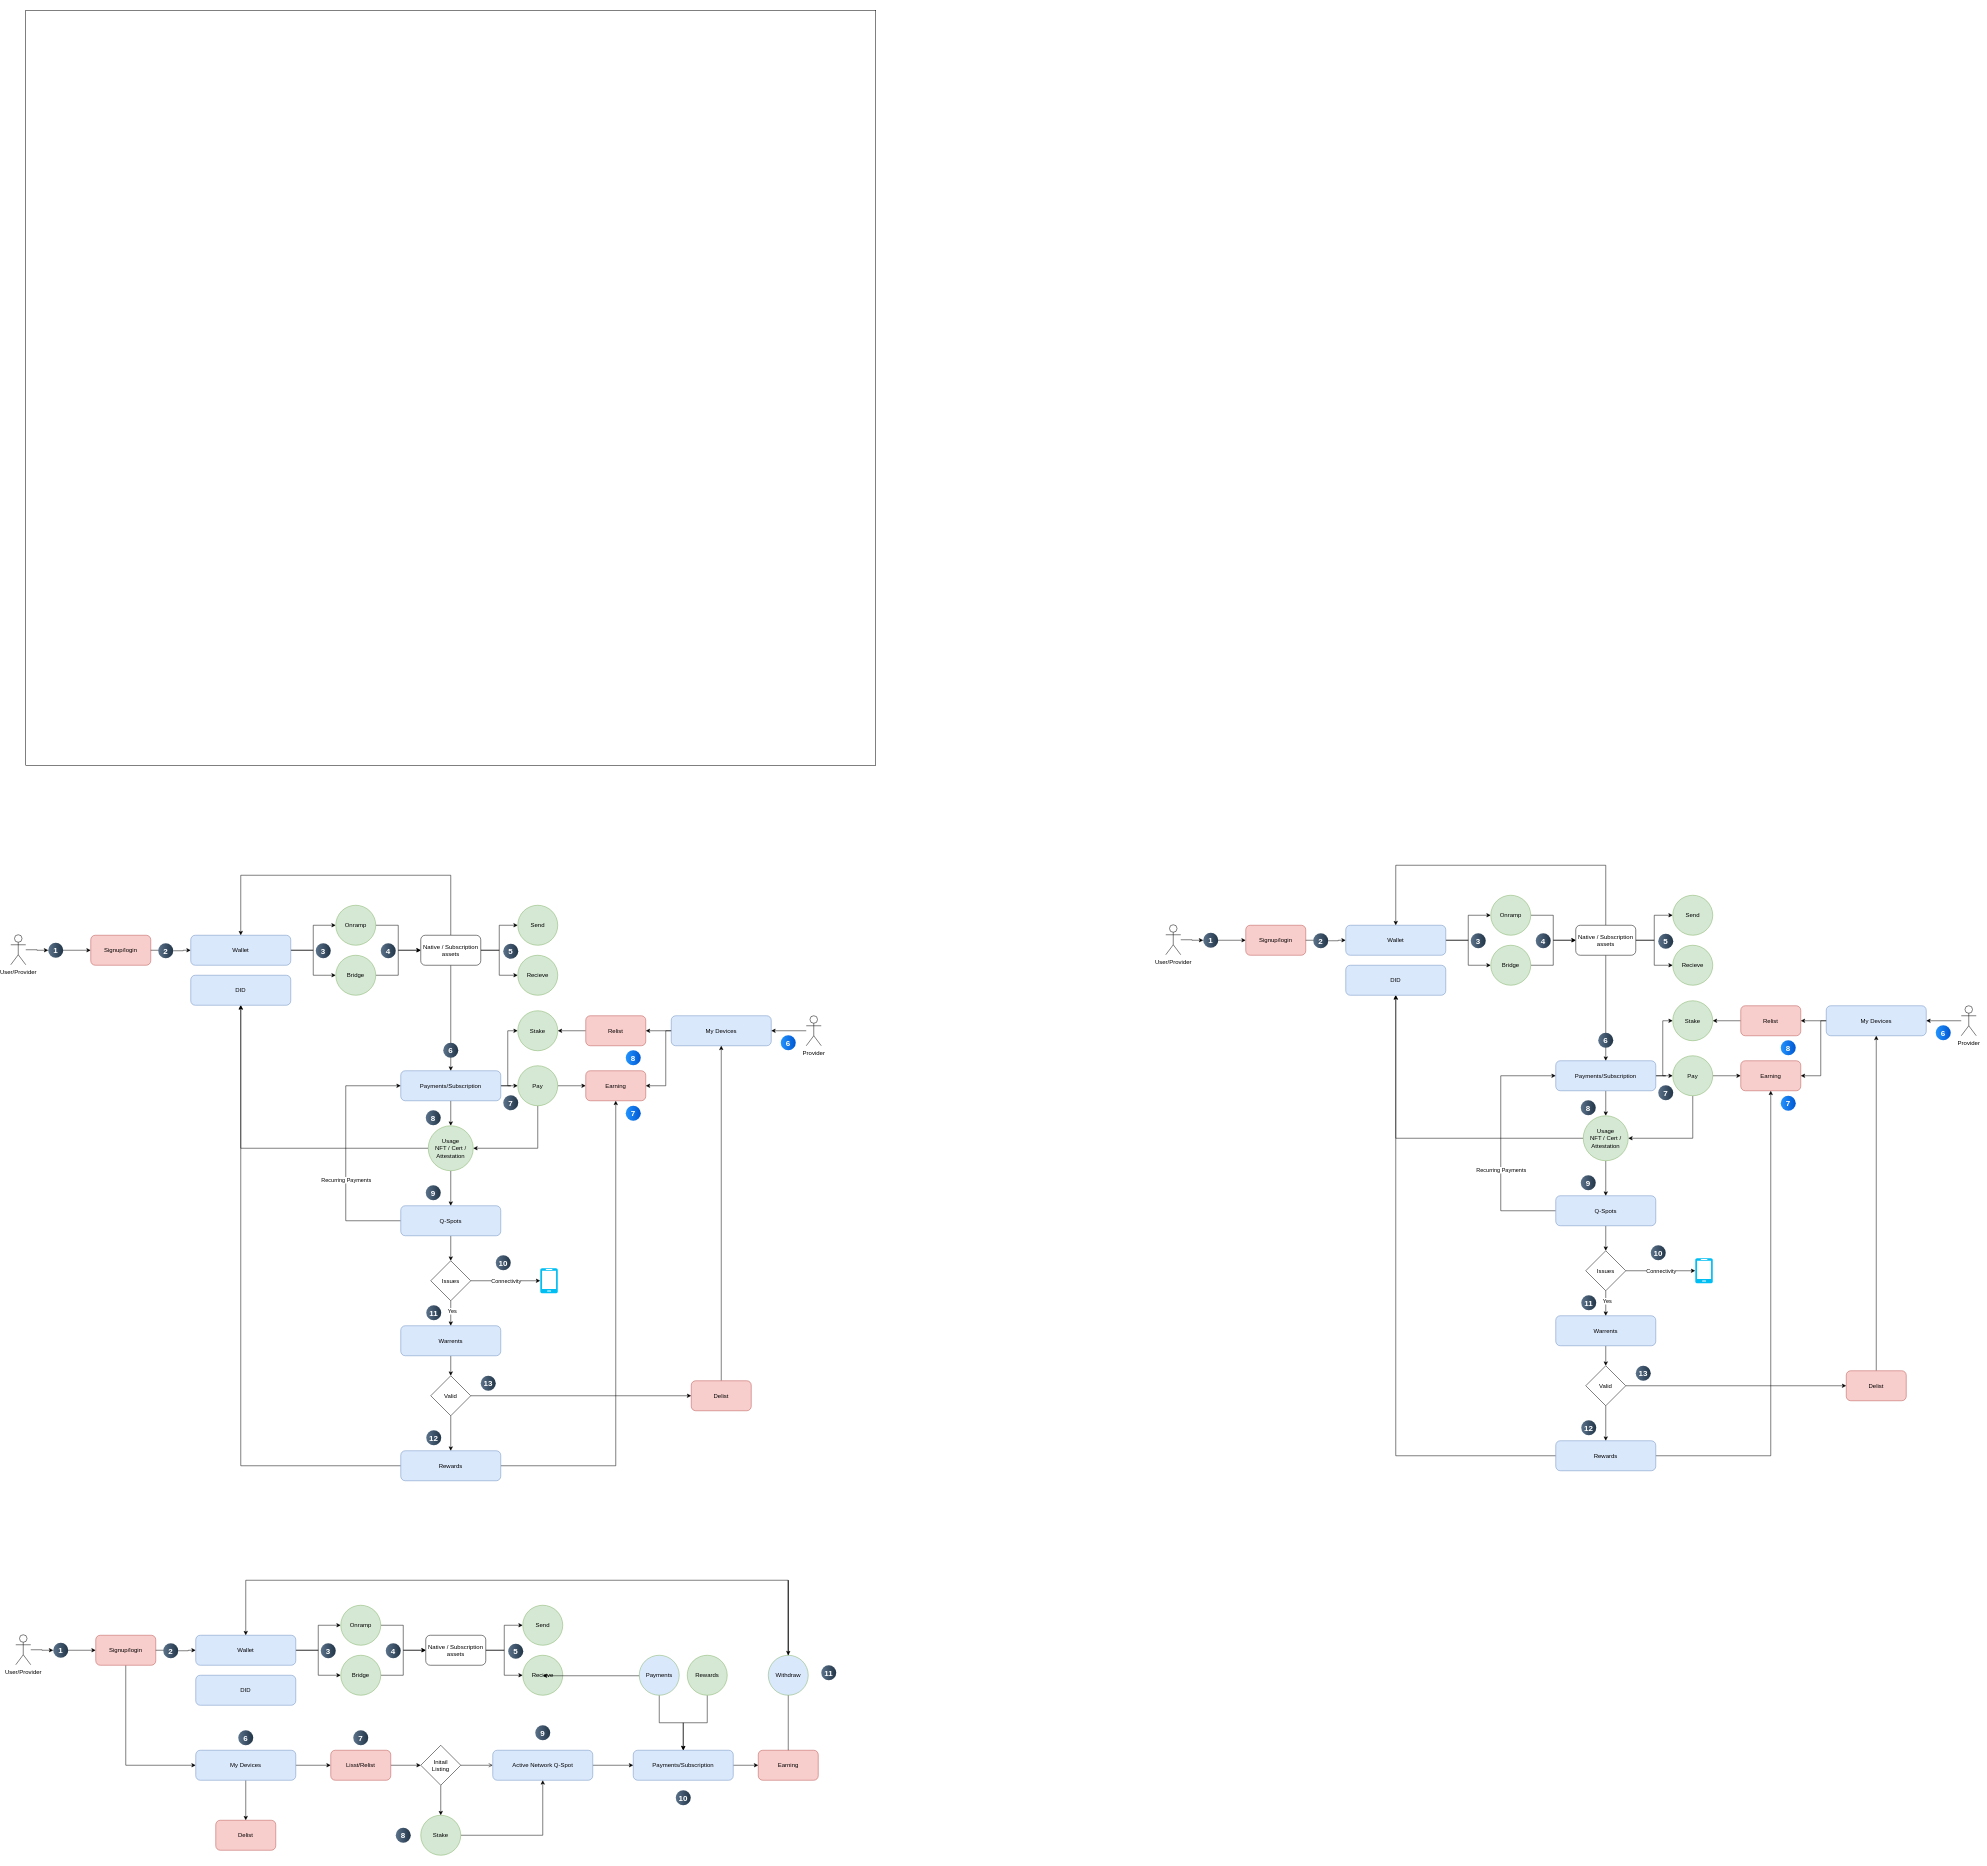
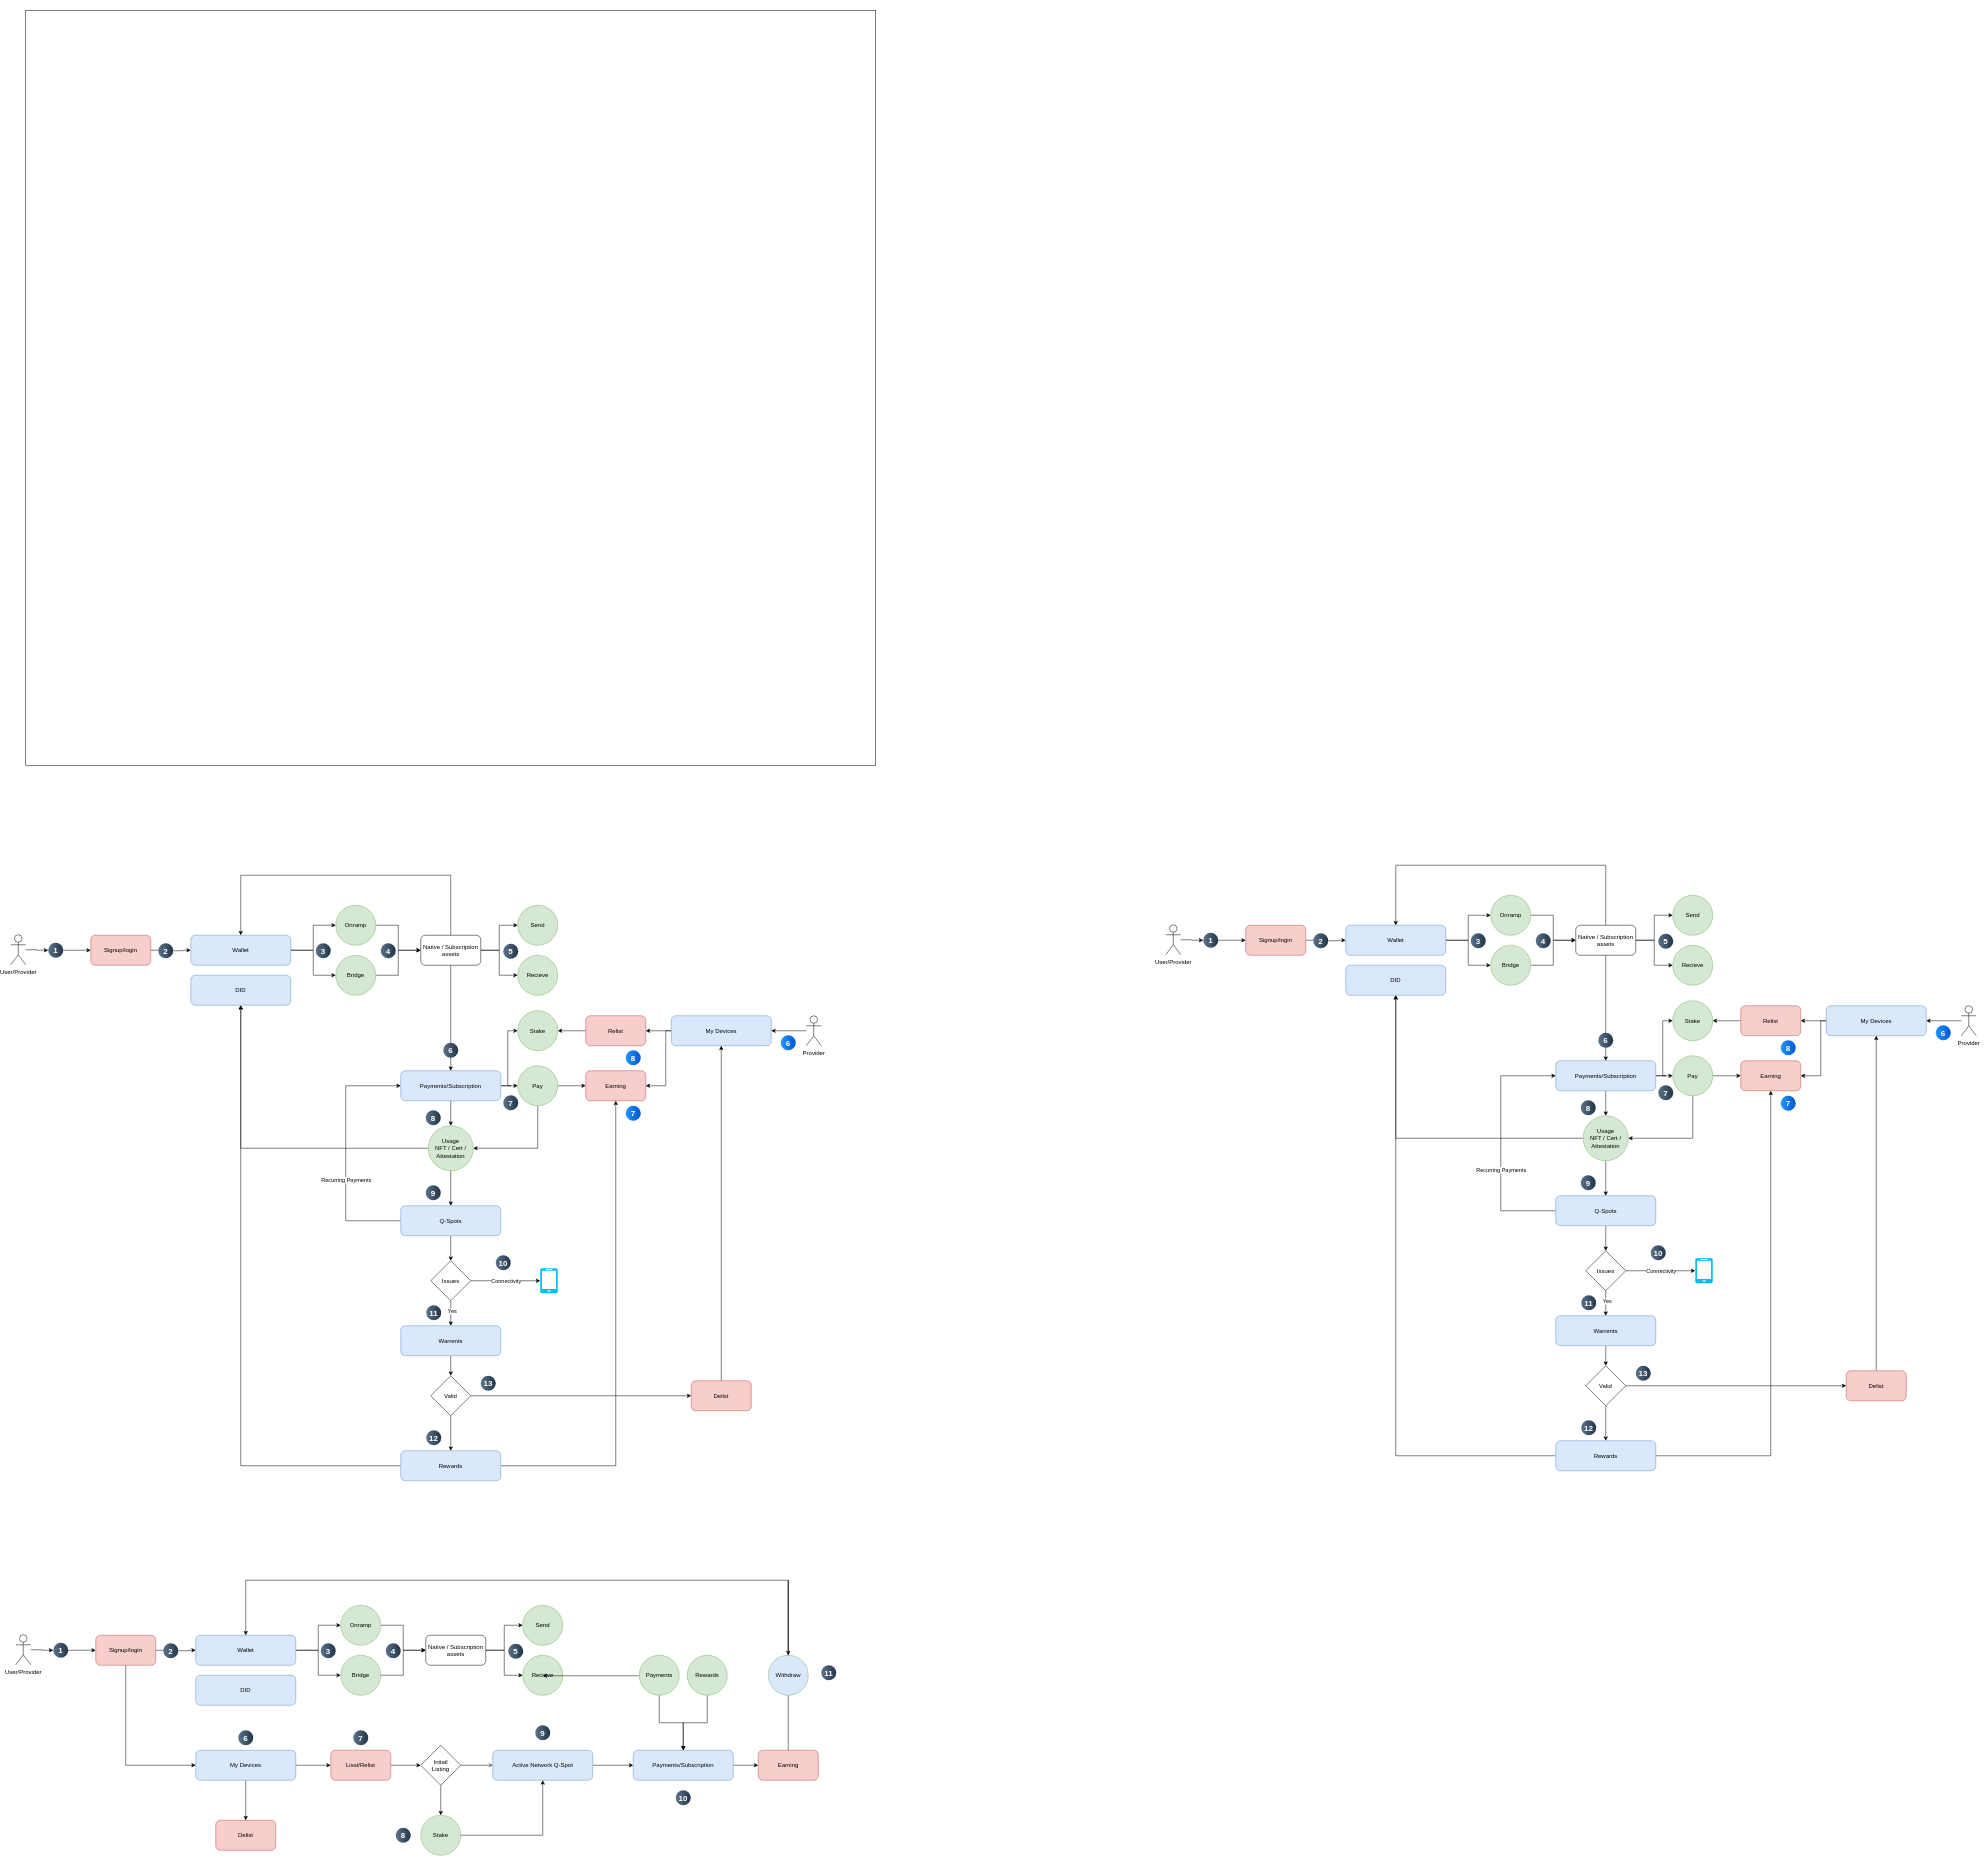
node "Payments": fillcolor #dae8fc -> #d5e8d4
